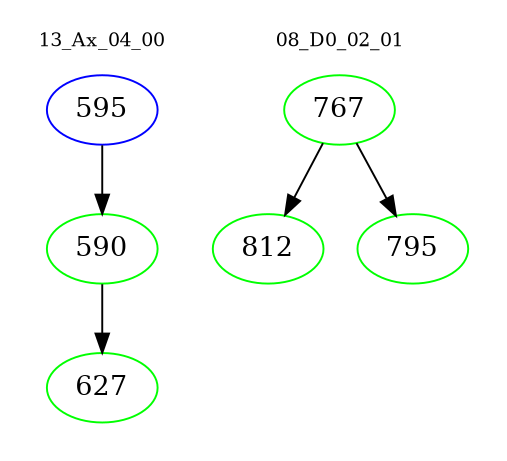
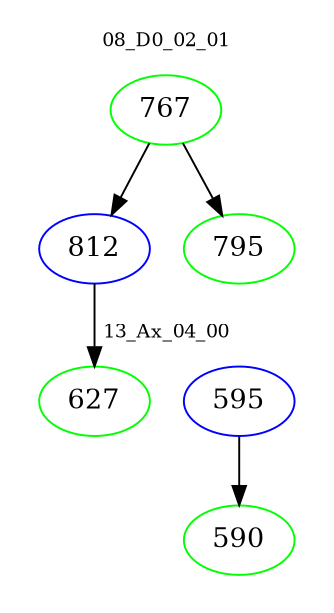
node "812": color green -> blue
edge "590" -> "627": now "812" -> "627"
